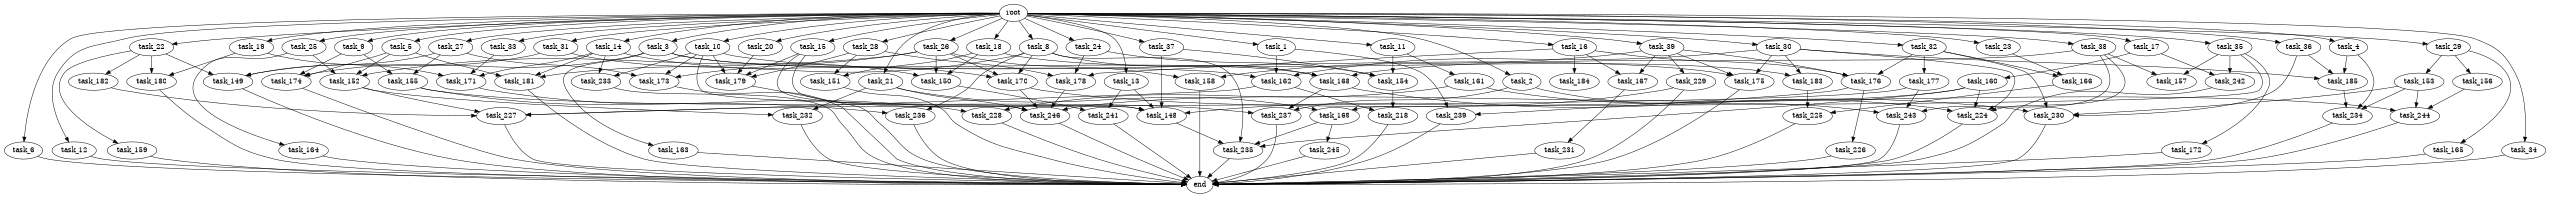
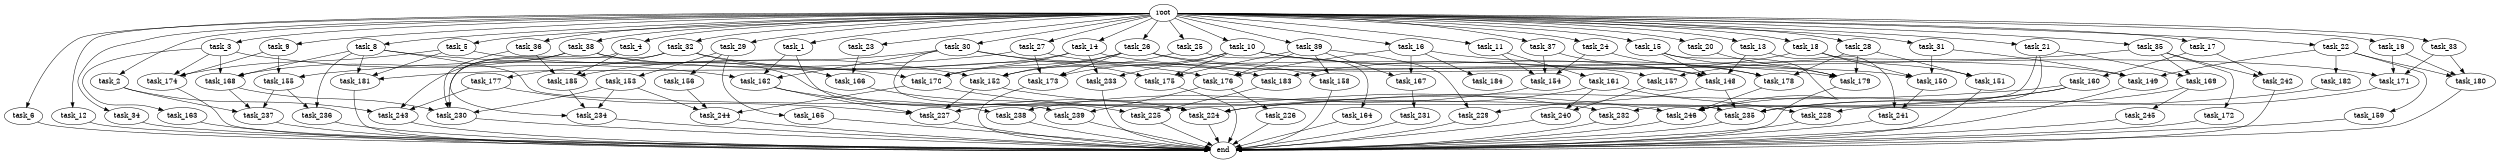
edge "task_33" -> "task_180": added
edge "task_229" -> "task_148": reversed
node "task_218": label "task_218" -> "task_238"
node "task_240": added
